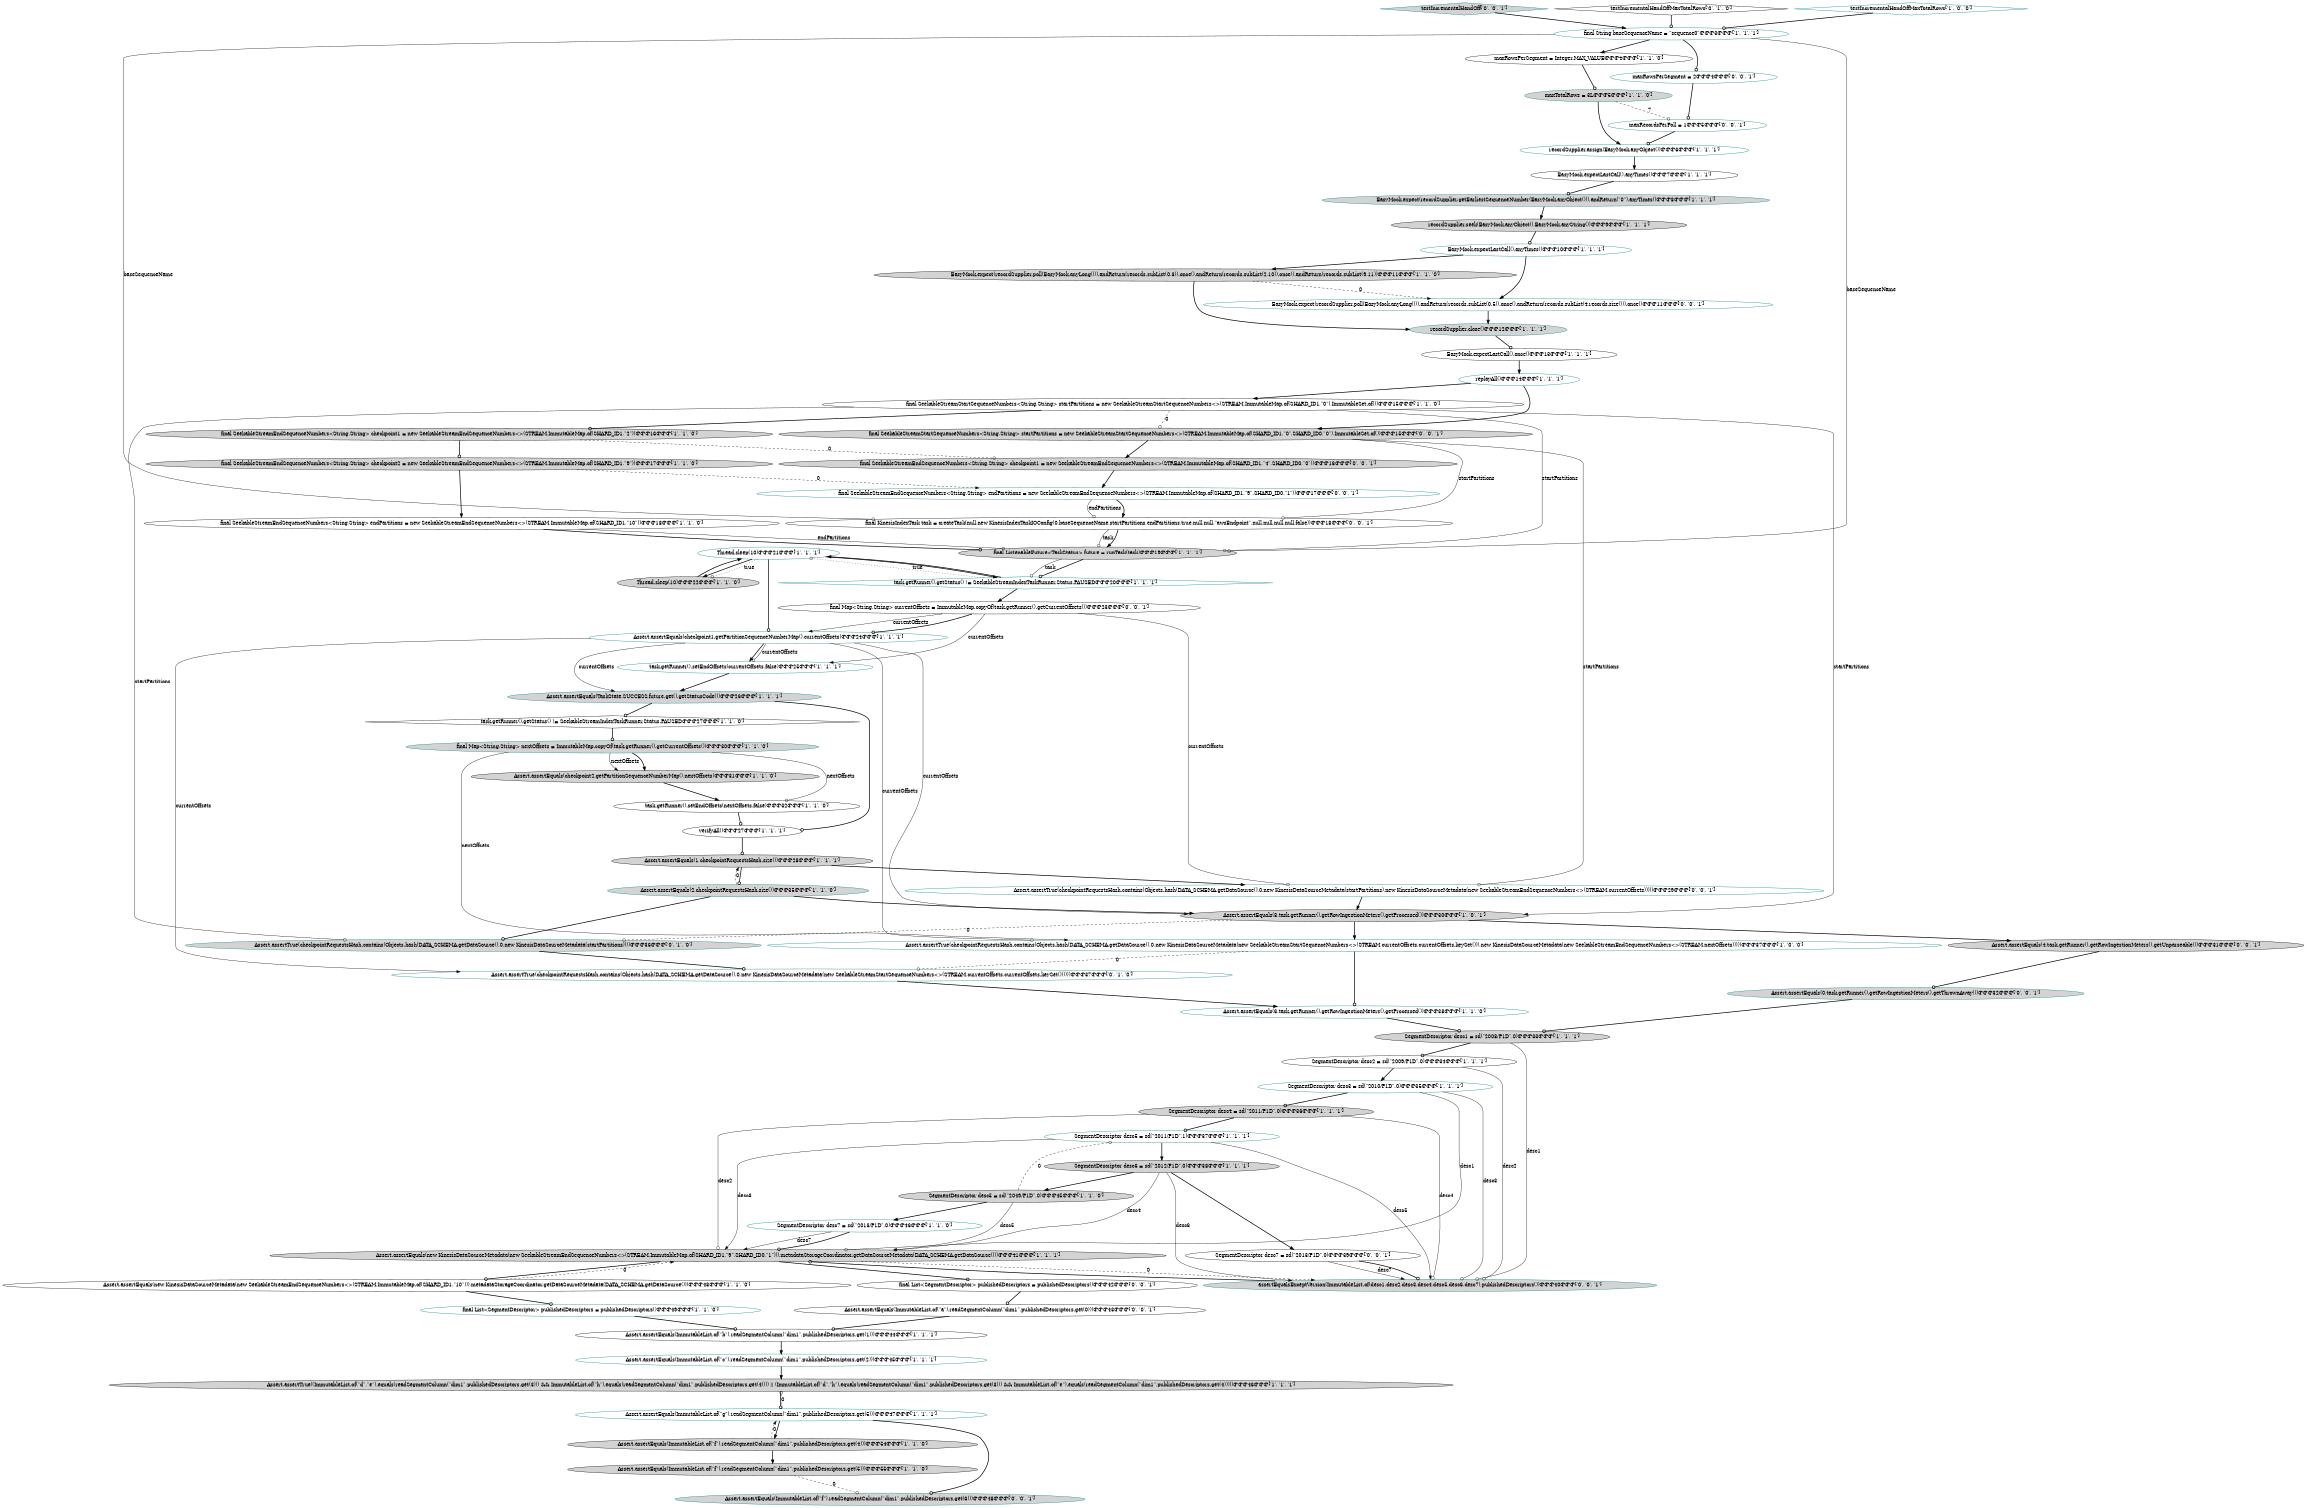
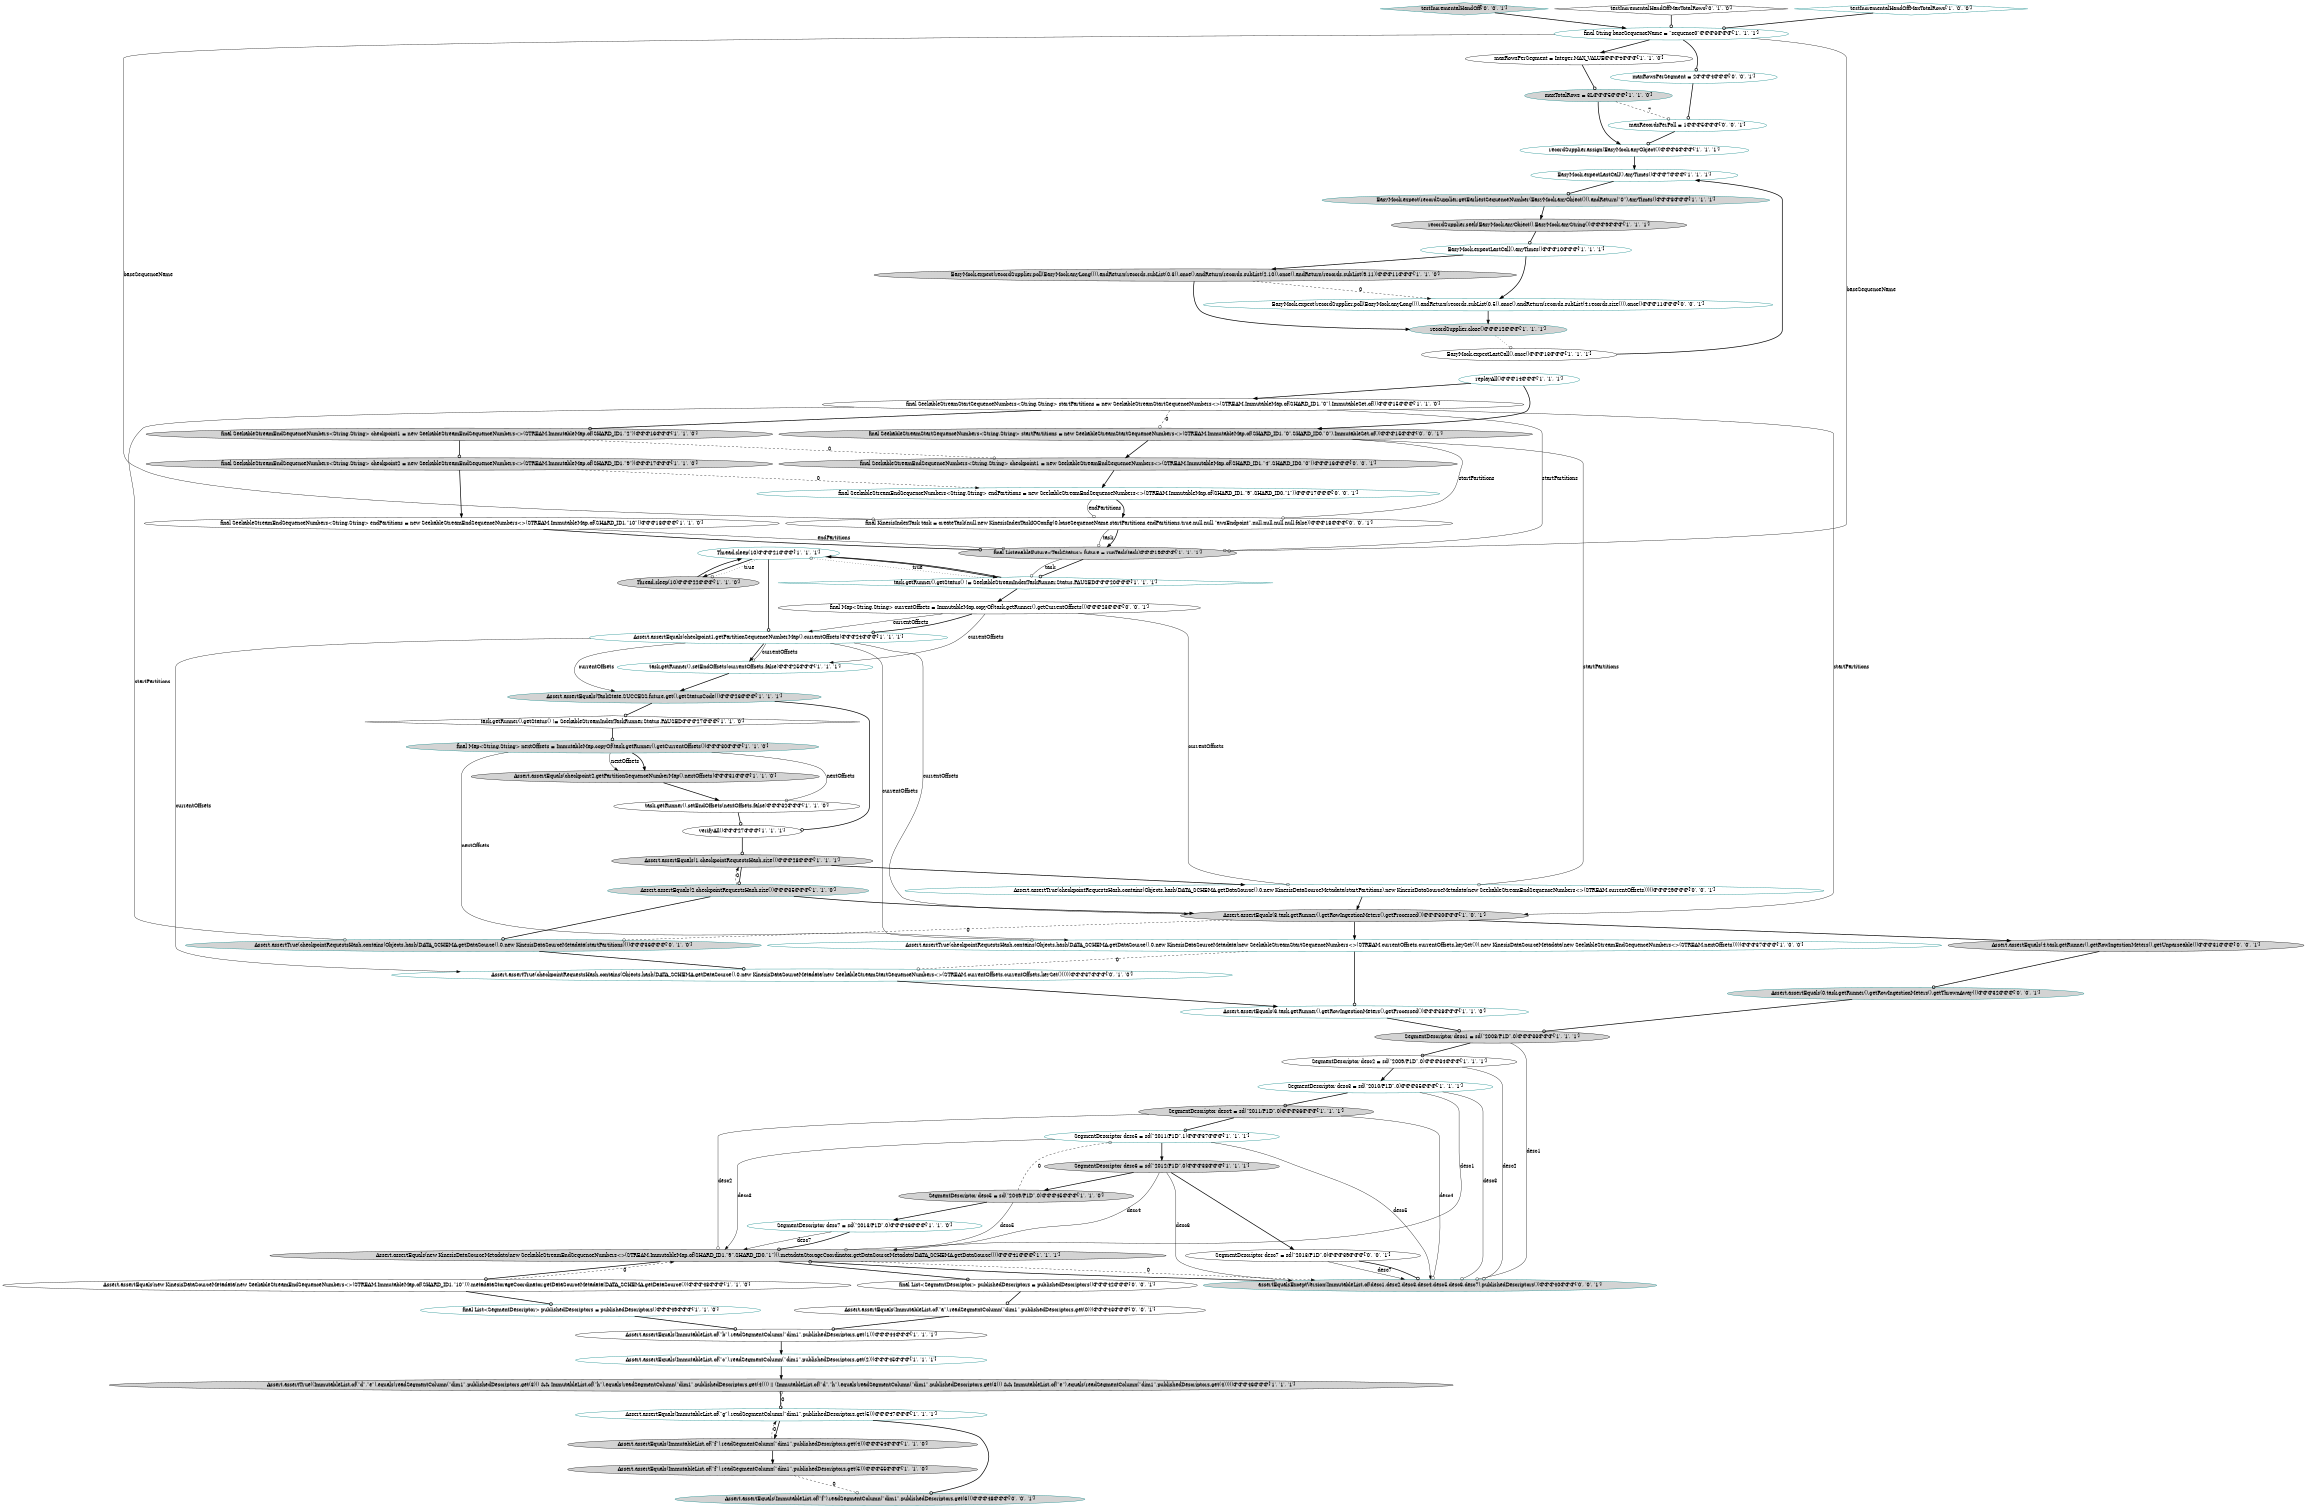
node "EasyMock.expectLastCall().anyTimes()@@@7@@@['1', '1', '1']": color black -> teal
edge "recordSupplier.close()@@@12@@@['1', '1', '1']" -> "EasyMock.expectLastCall().once()@@@13@@@['1', '1', '1']": style bold -> dotted
edge "EasyMock.expectLastCall().once()@@@13@@@['1', '1', '1']" -> "replayAll()@@@14@@@['1', '1', '1']": now "EasyMock.expectLastCall().once()@@@13@@@['1', '1', '1']" -> "EasyMock.expectLastCall().anyTimes()@@@7@@@['1', '1', '1']"
